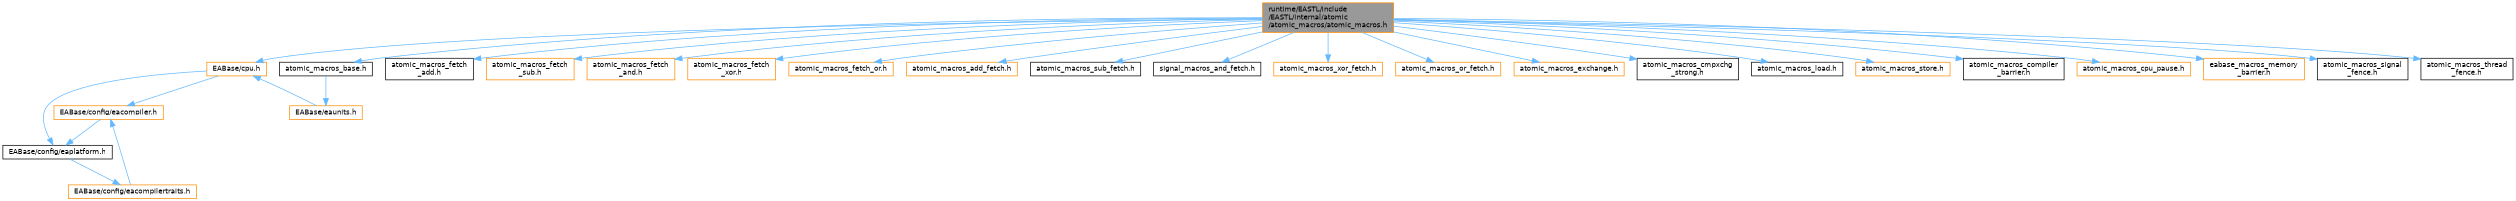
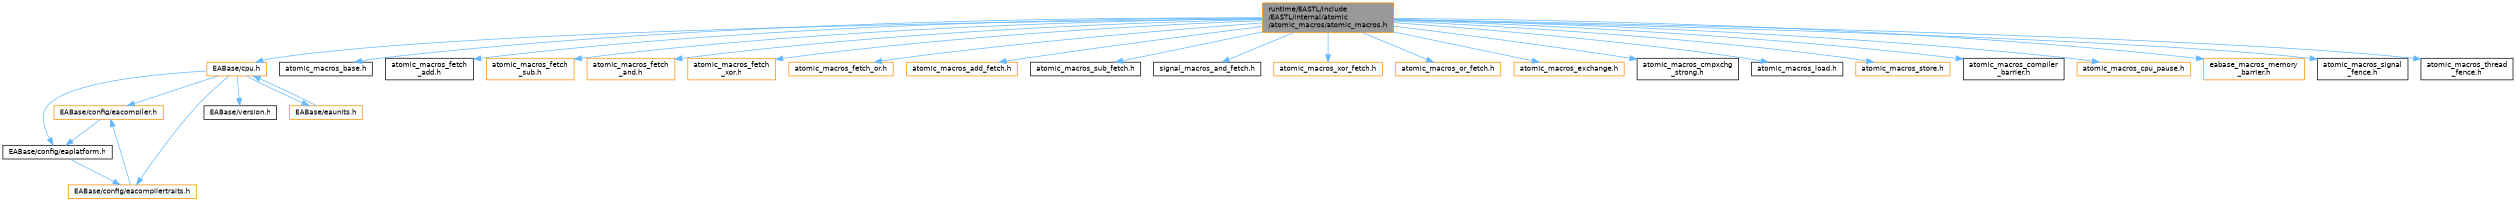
edge "atomic_macros_base.h" -> "EABase/eaunits.h": now "EABase/cpu.h" -> "EABase/eaunits.h"
node "EABase/version.h": added
edge "EABase/cpu.h" -> "EABase/config/eacompilertraits.h": added
